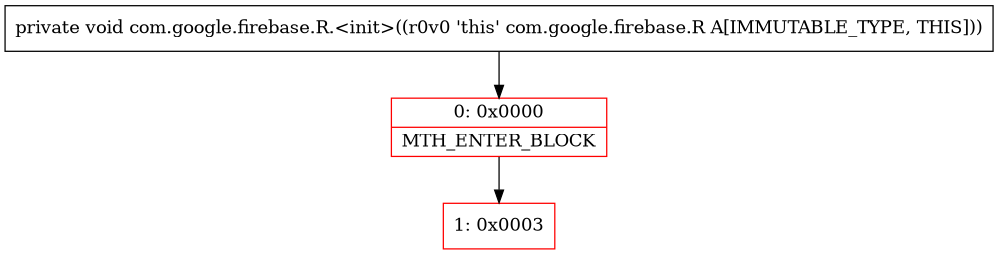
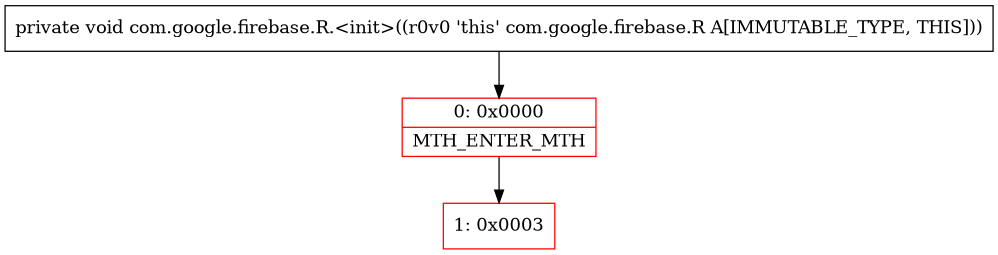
node "0: 0x0000": text "MTH_ENTER_BLOCK" -> "MTH_ENTER_MTH"
